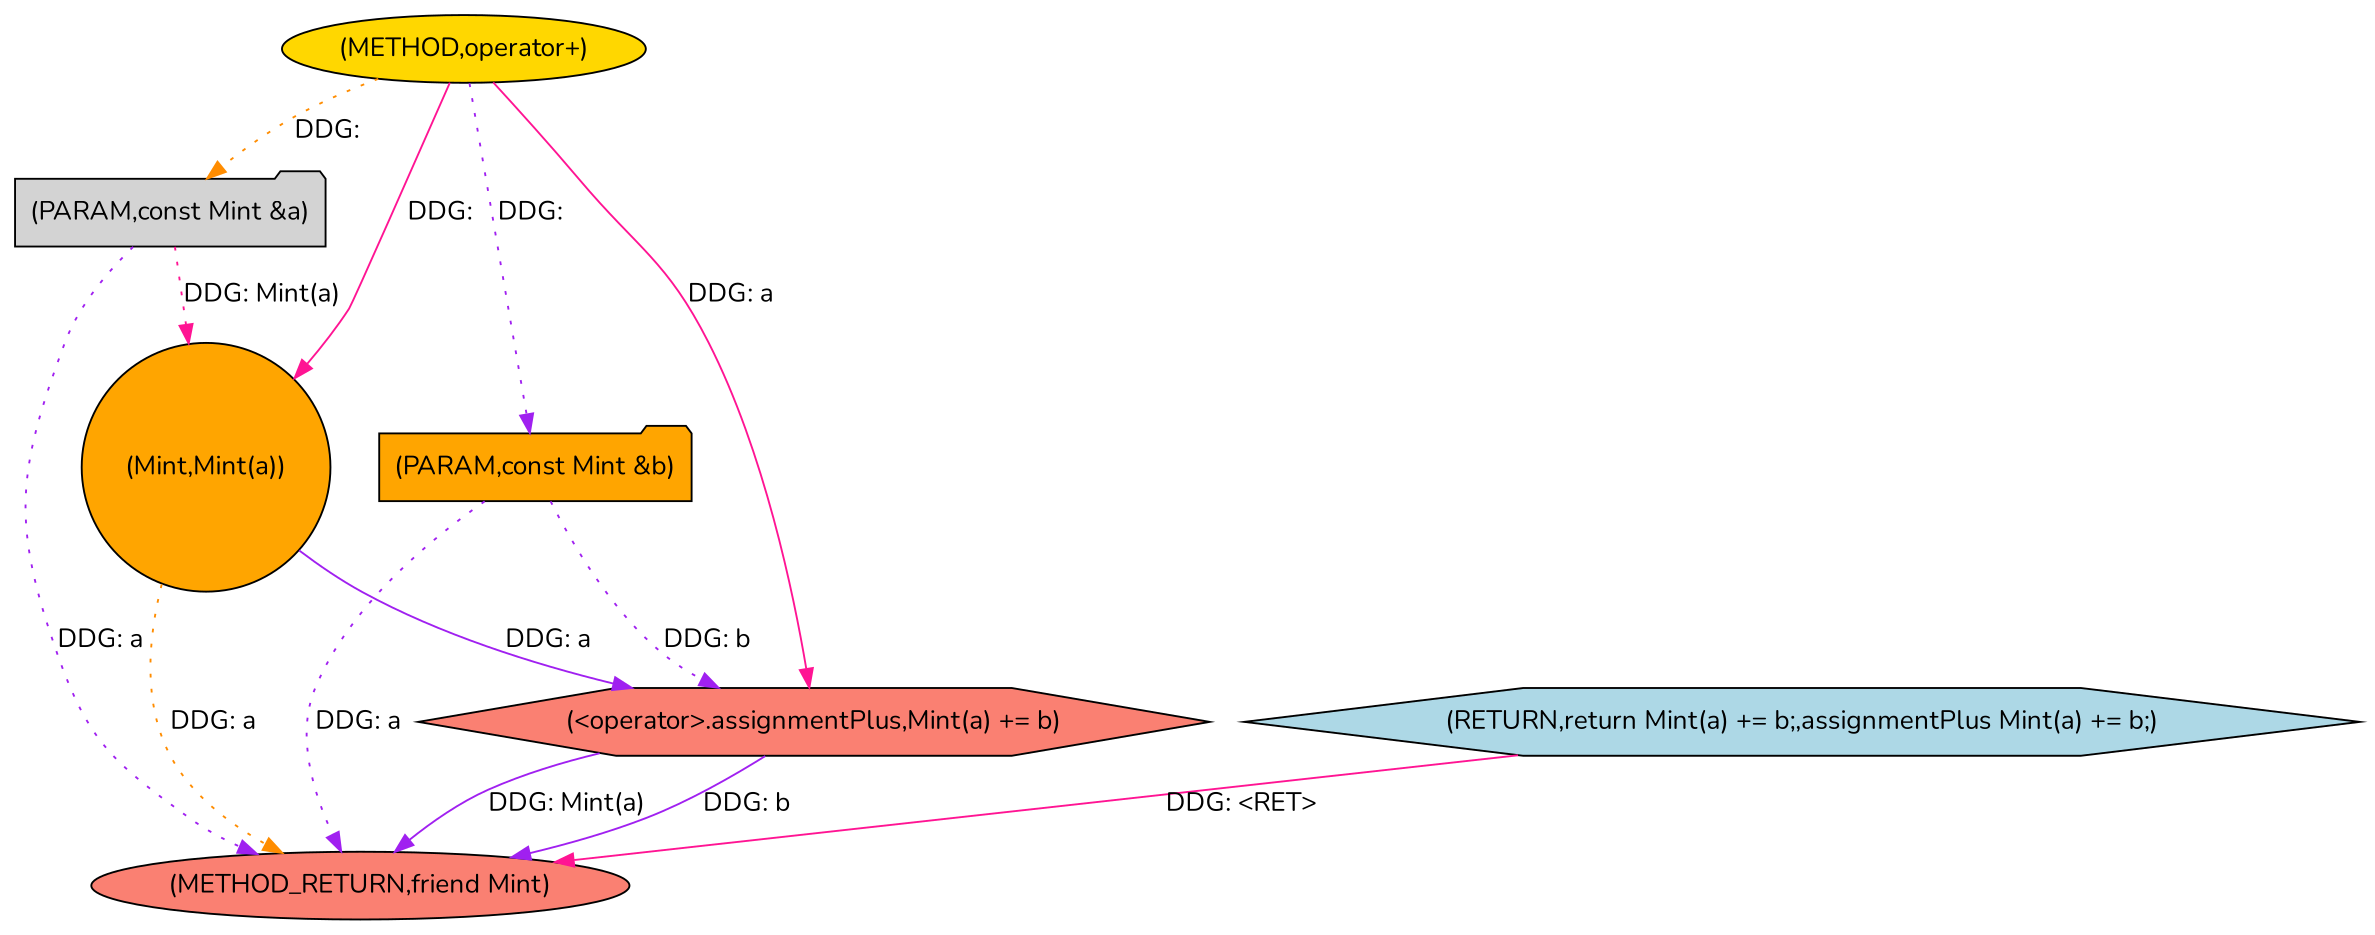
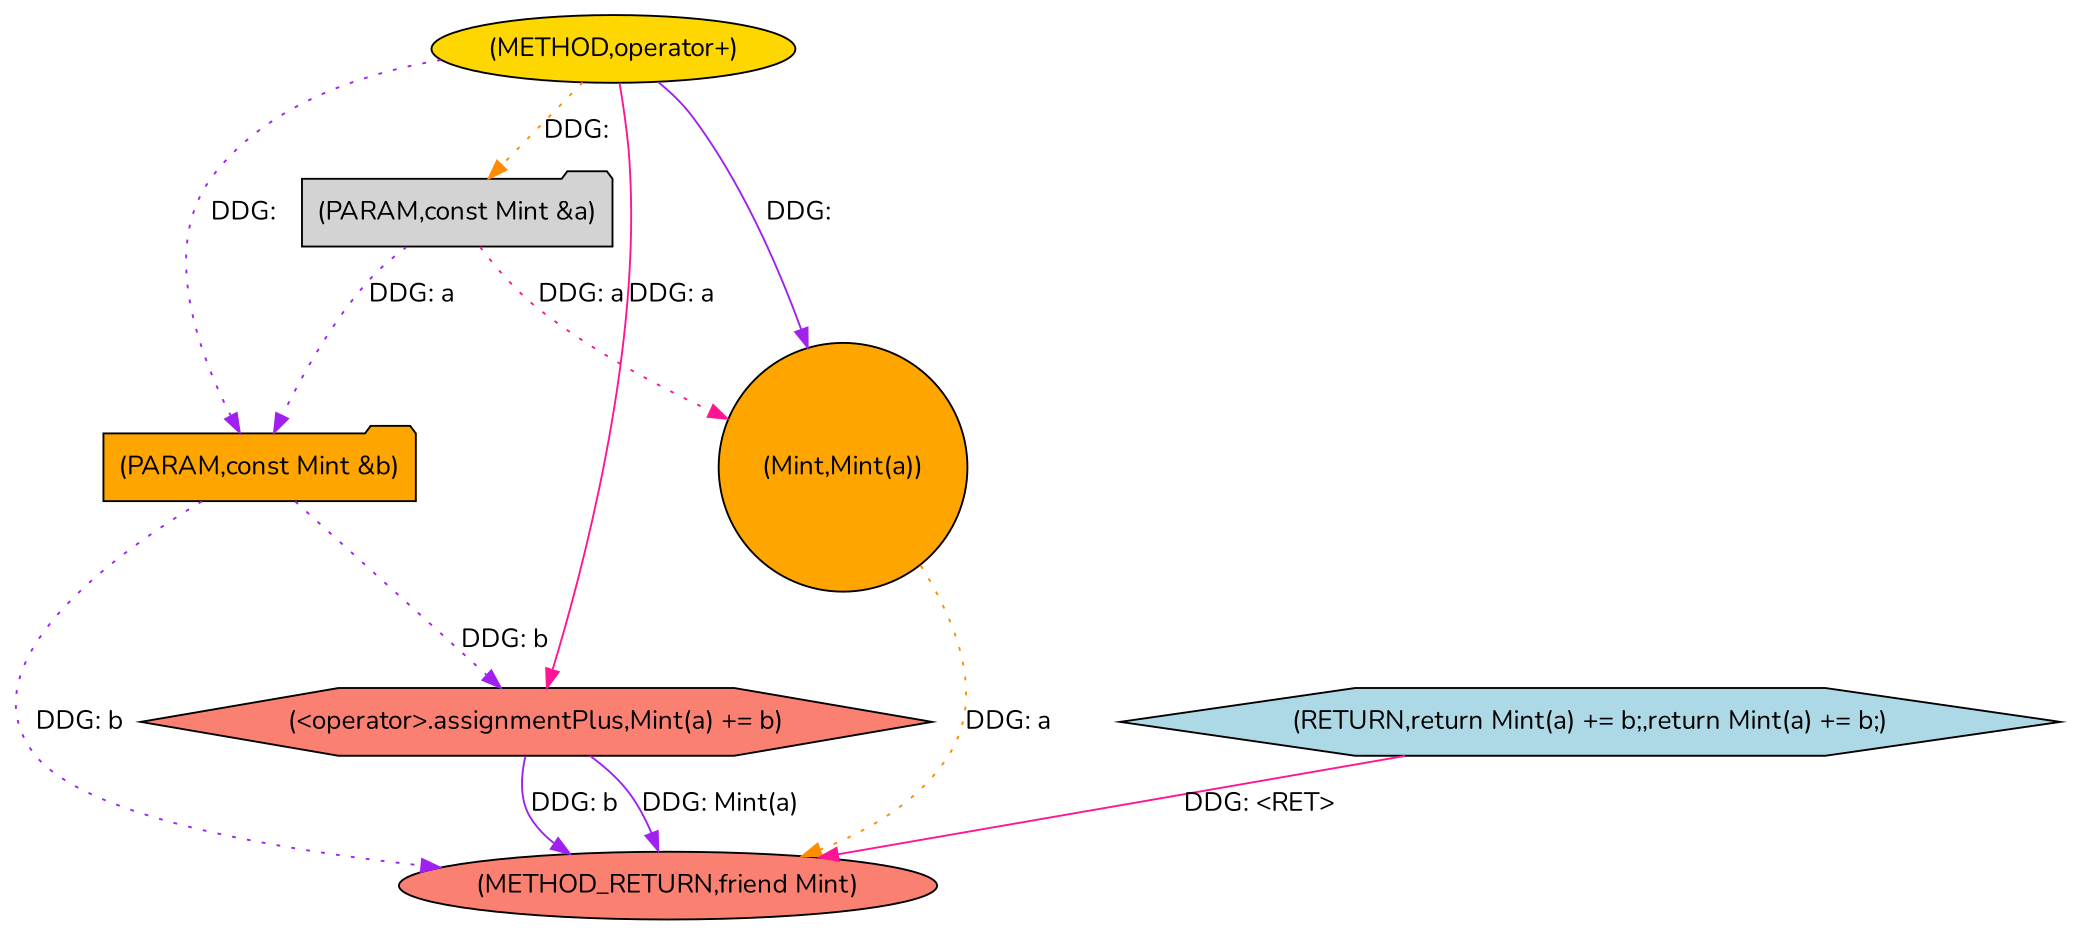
edge "(METHOD,operator+)" -> "(Mint,Mint(a))": color deeppink -> purple
edge "(PARAM,const Mint &a)" -> "(Mint,Mint(a))": label "DDG: Mint(a)" -> "DDG: a"
edge "(PARAM,const Mint &a)" -> "(METHOD_RETURN,friend Mint)": now "(PARAM,const Mint &a)" -> "(PARAM,const Mint &b)"
edge "(Mint,Mint(a))" -> "(<operator>.assignmentPlus,Mint(a) += b)": removed, label "DDG: a"
edge "(PARAM,const Mint &b)" -> "(METHOD_RETURN,friend Mint)": label "DDG: a" -> "DDG: b"
node "(RETURN,return Mint(a) += b;,assignmentPlus Mint(a) += b;)": label "(RETURN,return Mint(a) += b;,assignmentPlus Mint(a) += b;)" -> "(RETURN,return Mint(a) += b;,return Mint(a) += b;)"
